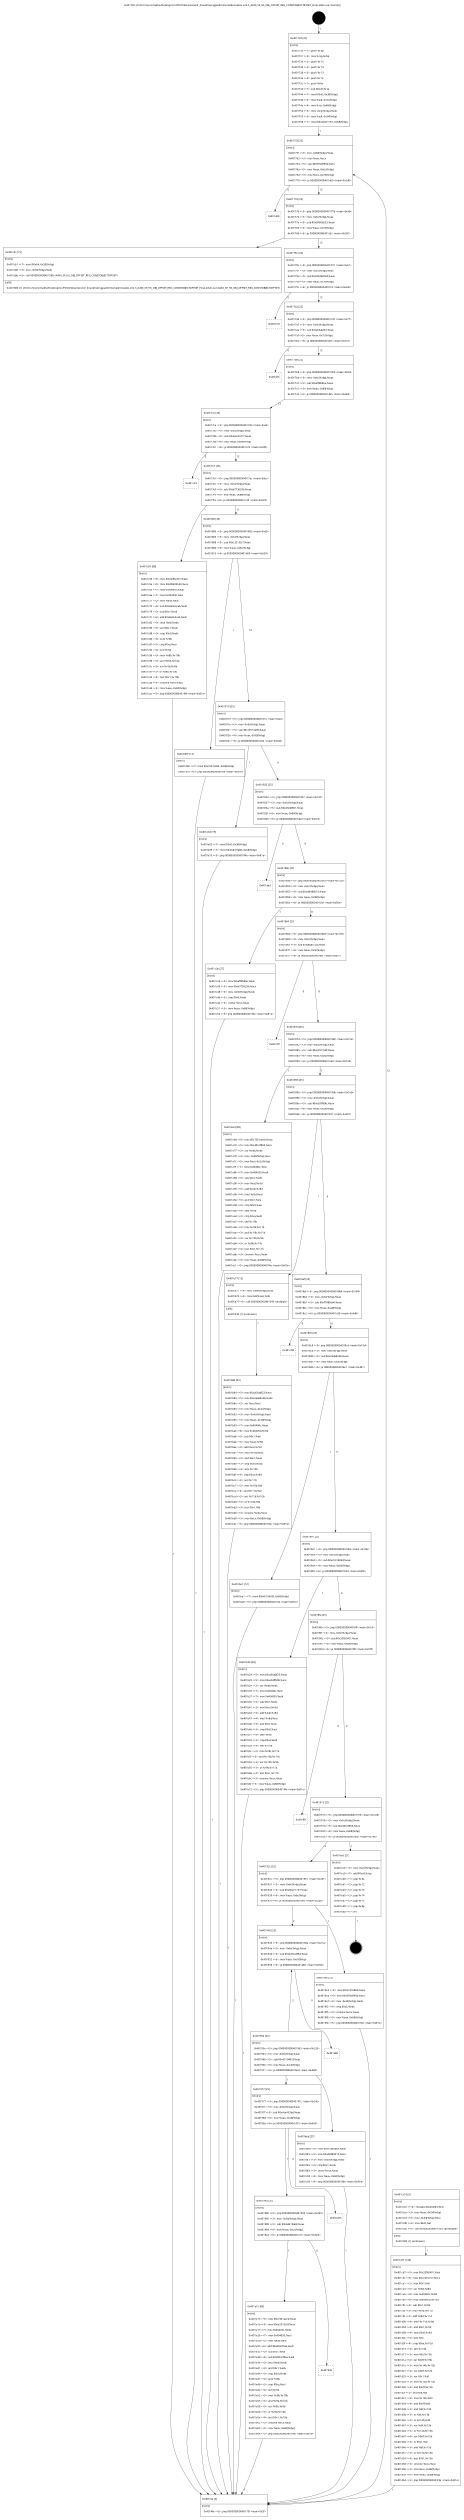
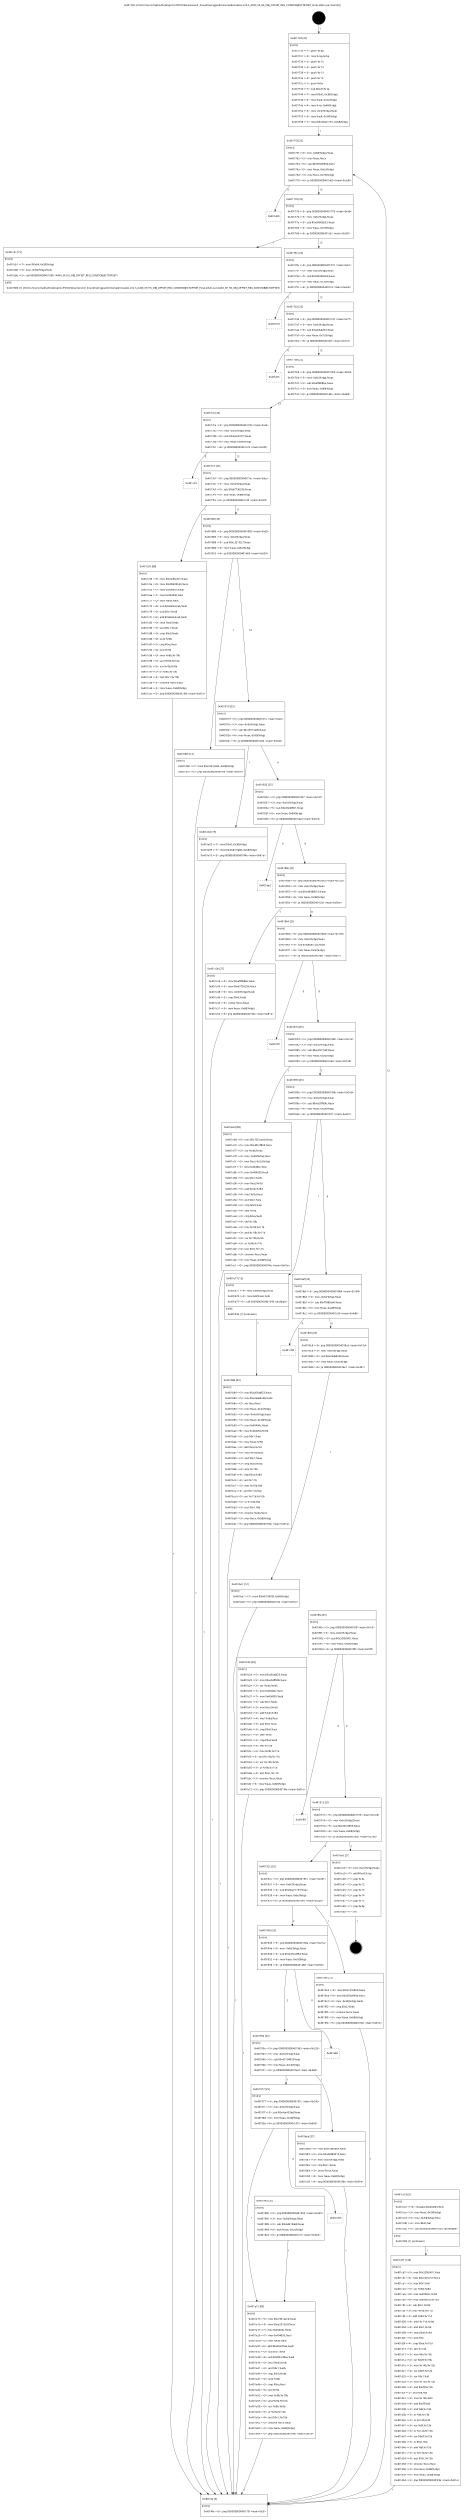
node "0x4018e1 [25]": removed
edge "0x40195e [25]" -> "0x401945 [25]": reversed
edge "0x401977 [25]" -> "0x401990 [25]": now "0x401977 [25]" -> "0x401e15 [88]"
node "0x4019a9": removed
